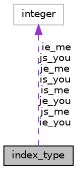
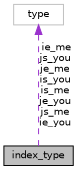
node "integer": label "integer" -> "type"
